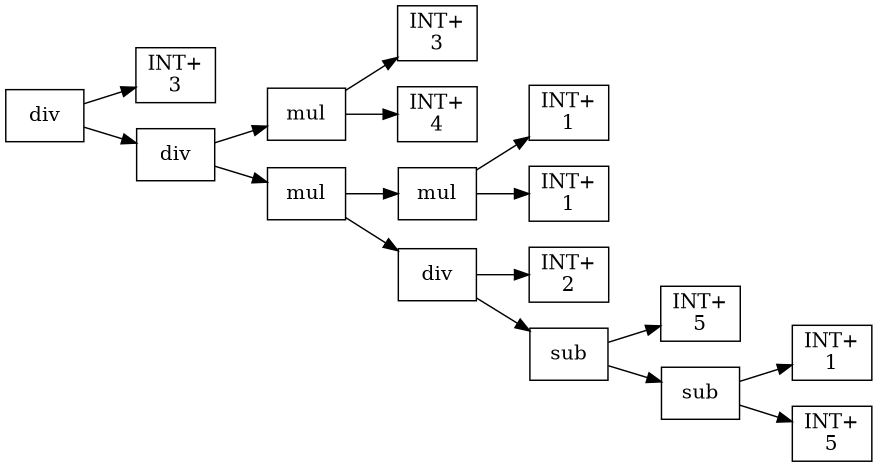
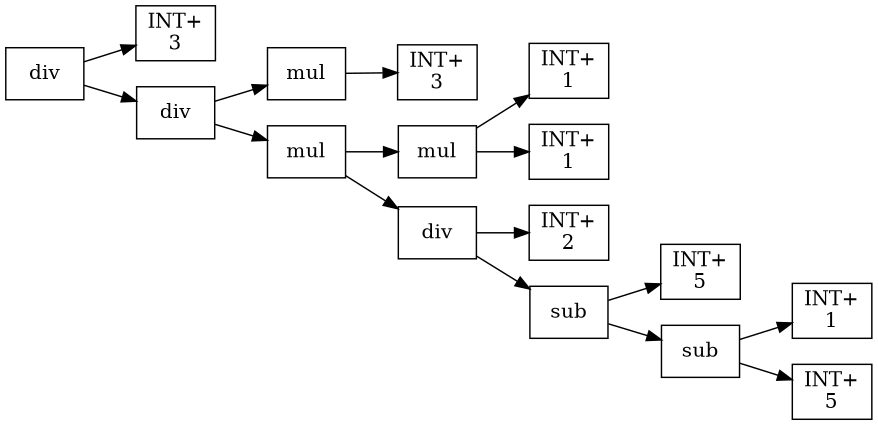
node "INT+ 4": removed
